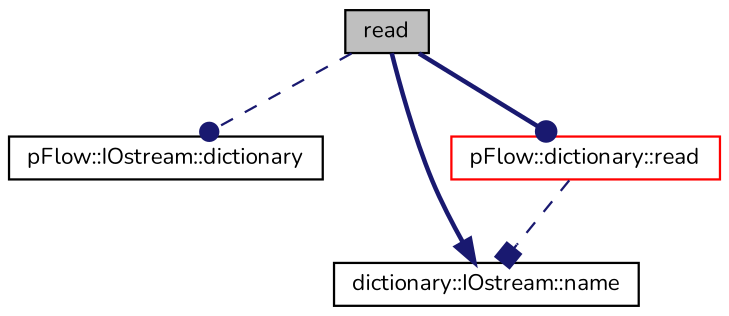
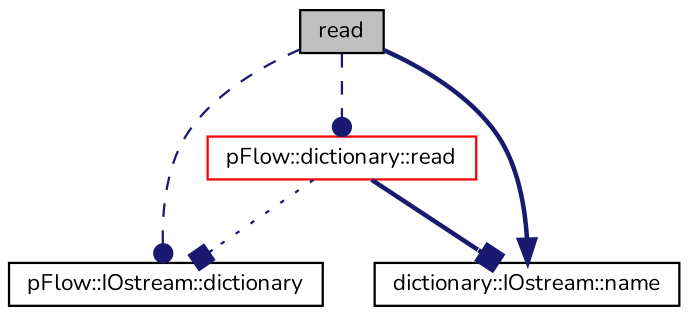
edge "read" -> "pFlow::dictionary::read": style bold -> dashed
edge "pFlow::dictionary::read" -> "dictionary::IOstream::name": style dashed -> bold
edge "pFlow::dictionary::read" -> "pFlow::IOstream::dictionary": added
